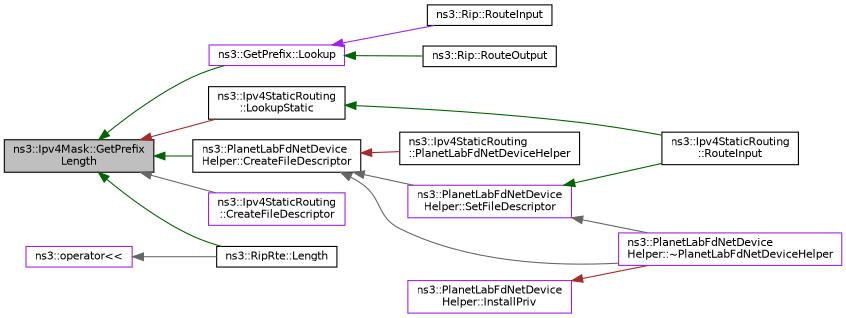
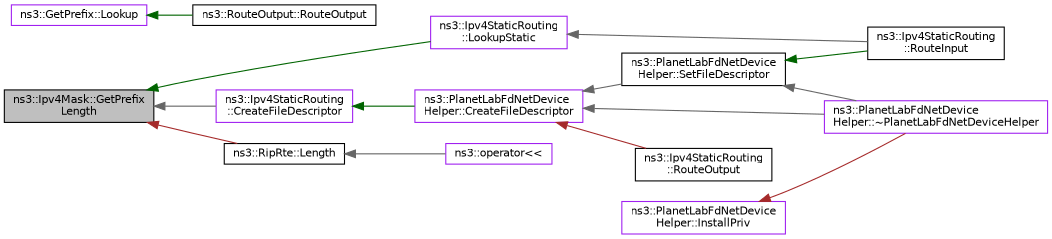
node "ns3::Rip::RouteInput": removed
node "ns3::Rip::RouteOutput": label "ns3::Rip::RouteOutput" -> "ns3::RouteOutput::RouteOutput"
edge "ns3::GetPrefix::Lookup" -> "ns3::Ipv4Mask::GetPrefix Length": removed
node "ns3::Ipv4StaticRouting ::LookupStatic": color black -> purple
edge "ns3::Ipv4StaticRouting ::RouteInput" -> "ns3::Ipv4StaticRouting ::LookupStatic": color darkgreen -> gray40
edge "ns3::Ipv4StaticRouting ::LookupStatic" -> "ns3::Ipv4Mask::GetPrefix Length": color brown -> darkgreen
node "ns3::Ipv4StaticRouting ::PlanetLabFdNetDeviceHelper": label "ns3::Ipv4StaticRouting ::PlanetLabFdNetDeviceHelper" -> "ns3::Ipv4StaticRouting ::RouteOutput"
edge "ns3::PlanetLabFdNetDevice Helper::CreateFileDescriptor" -> "ns3::Ipv4Mask::GetPrefix Length": now "ns3::PlanetLabFdNetDevice Helper::CreateFileDescriptor" -> "ns3::Ipv4StaticRouting ::CreateFileDescriptor"
node "ns3::PlanetLabFdNetDevice Helper::CreateFileDescriptor": color black -> purple
node "ns3::PlanetLabFdNetDevice Helper::SetFileDescriptor": color purple -> black
edge "ns3::RipRte::Length" -> "ns3::Ipv4Mask::GetPrefix Length": color darkgreen -> brown
edge "ns3::RipRte::Length" -> "ns3::operator<<": reversed
